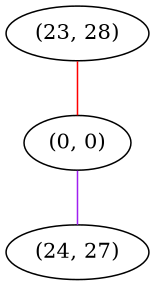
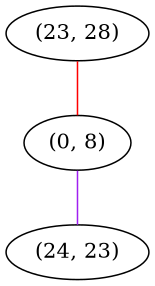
node "(0, 0)": label "(0, 0)" -> "(0, 8)"
node "(24, 27)": label "(24, 27)" -> "(24, 23)"
